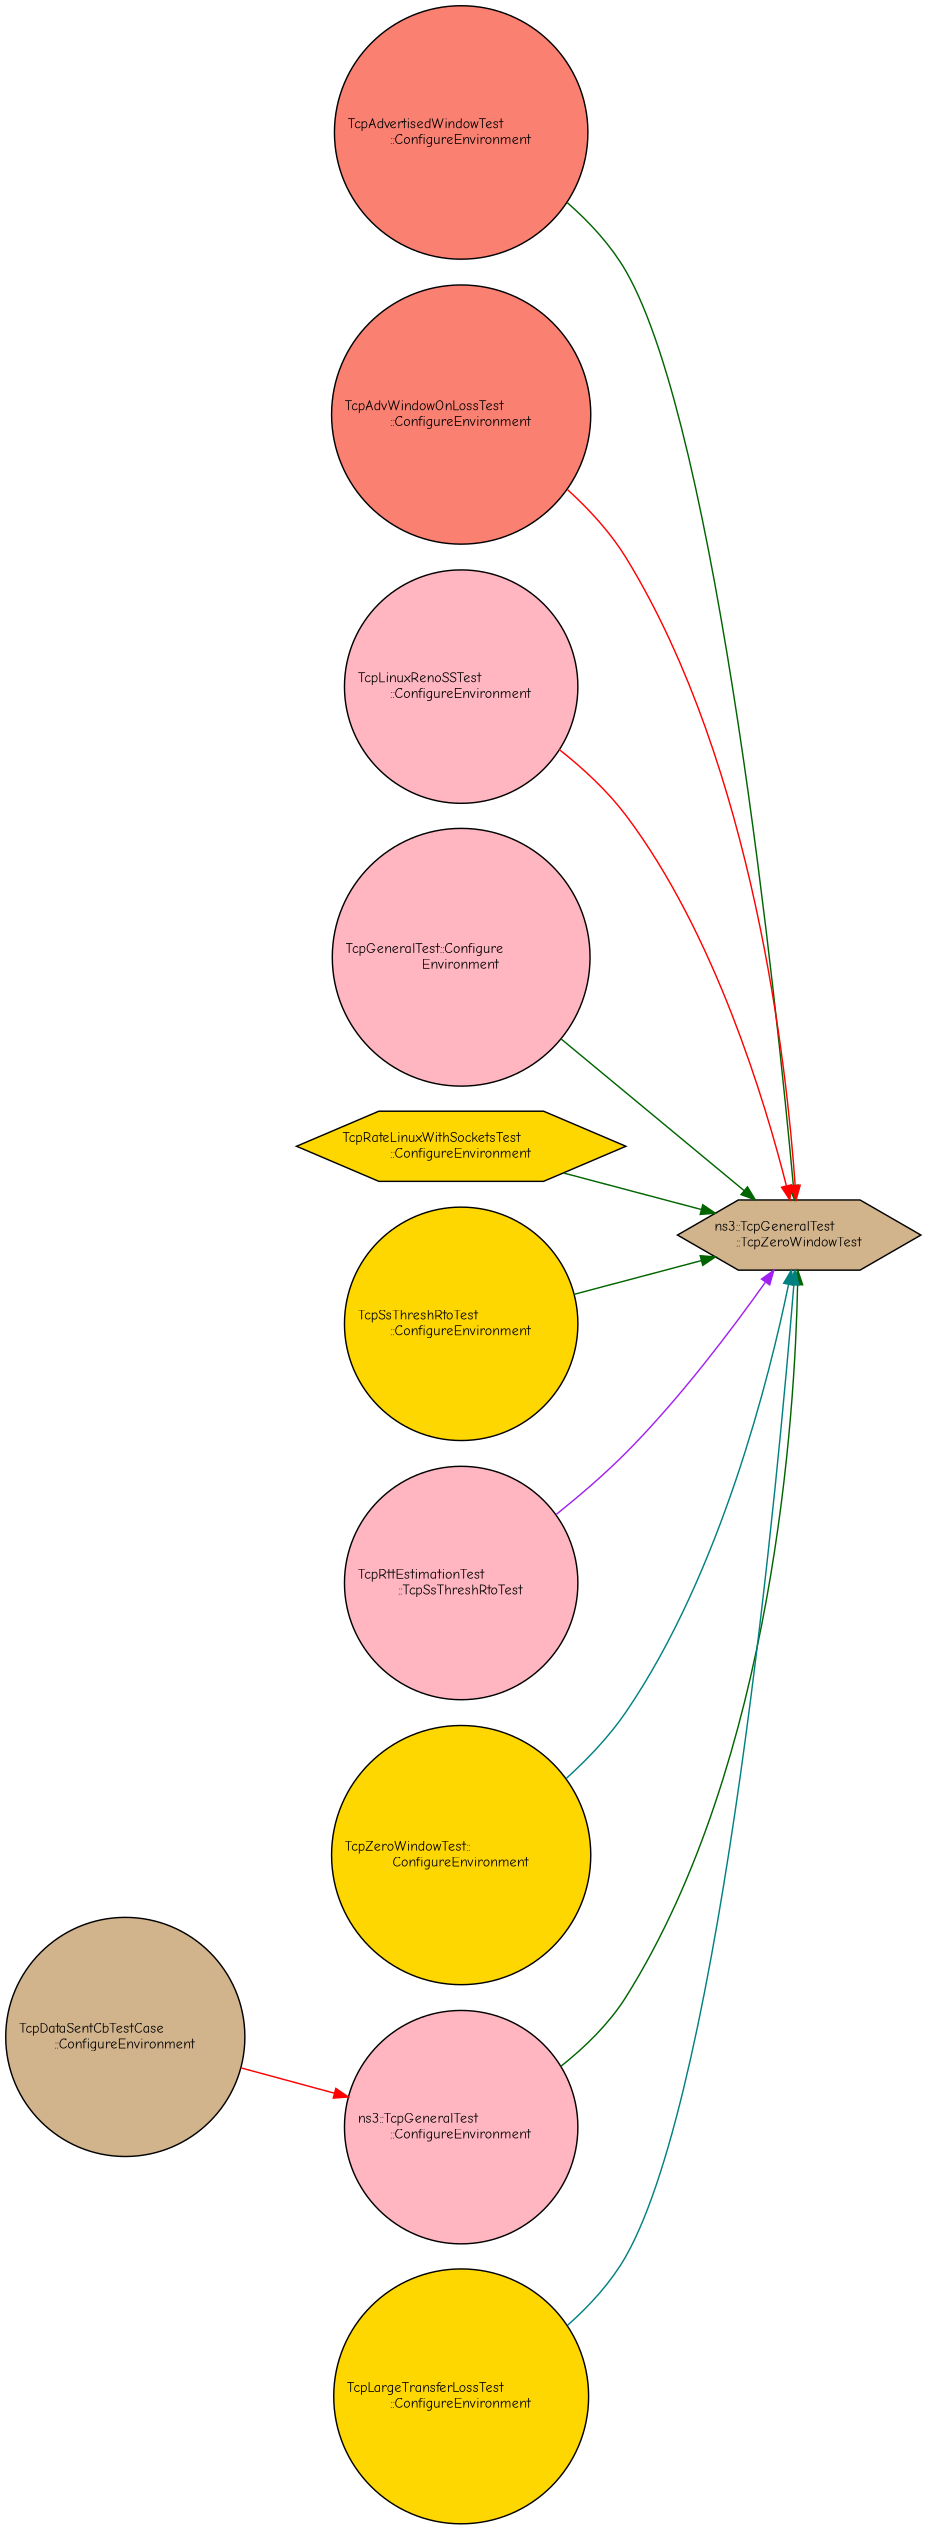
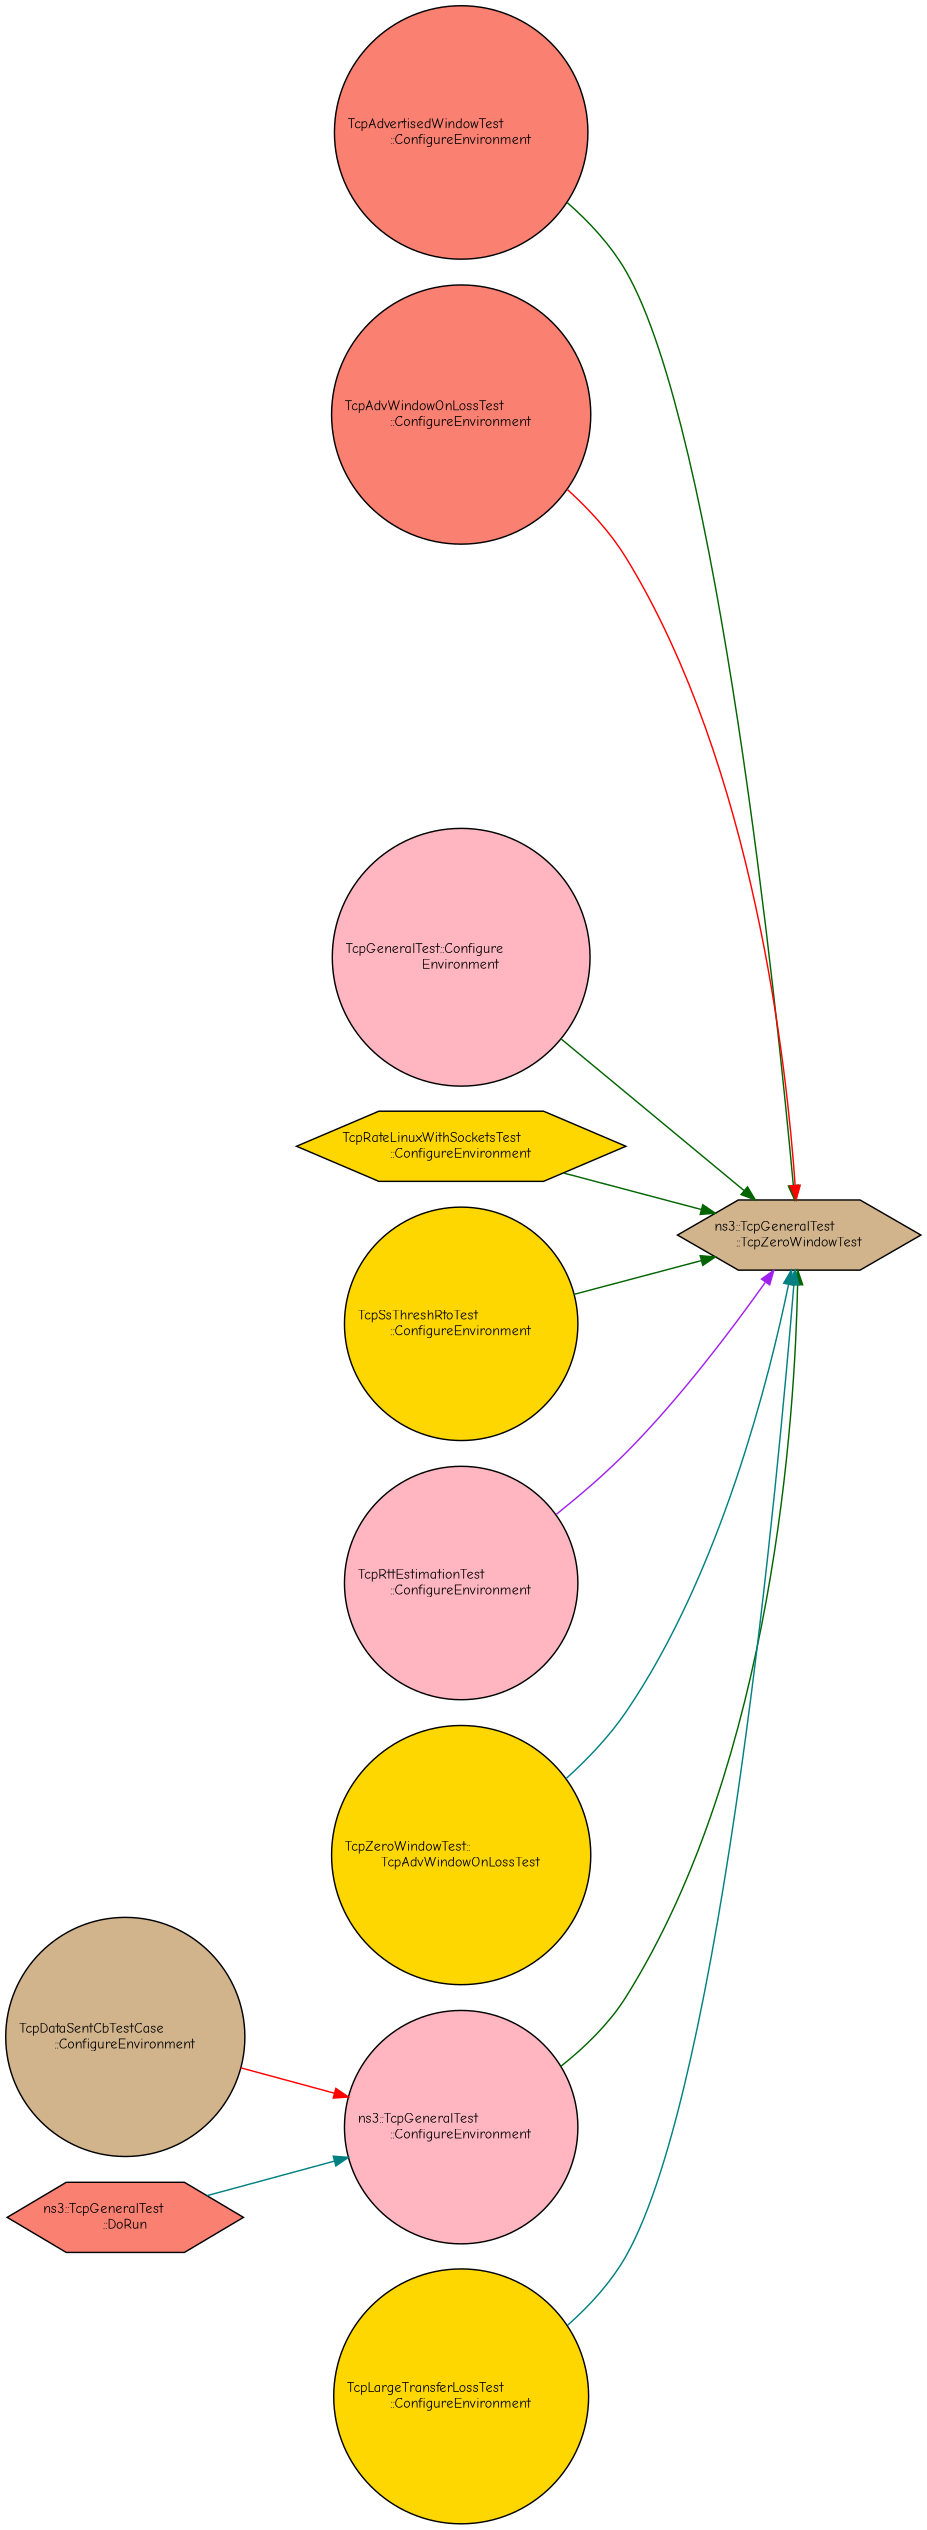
node "TcpLinuxRenoSSTest ::ConfigureEnvironment": removed
node "TcpRttEstimationTest ::TcpSsThreshRtoTest": label "TcpRttEstimationTest ::TcpSsThreshRtoTest" -> "TcpRttEstimationTest ::ConfigureEnvironment"
node "TcpZeroWindowTest:: ConfigureEnvironment": label "TcpZeroWindowTest:: ConfigureEnvironment" -> "TcpZeroWindowTest:: TcpAdvWindowOnLossTest"
node "ns3::TcpGeneralTest ::DoRun": added
